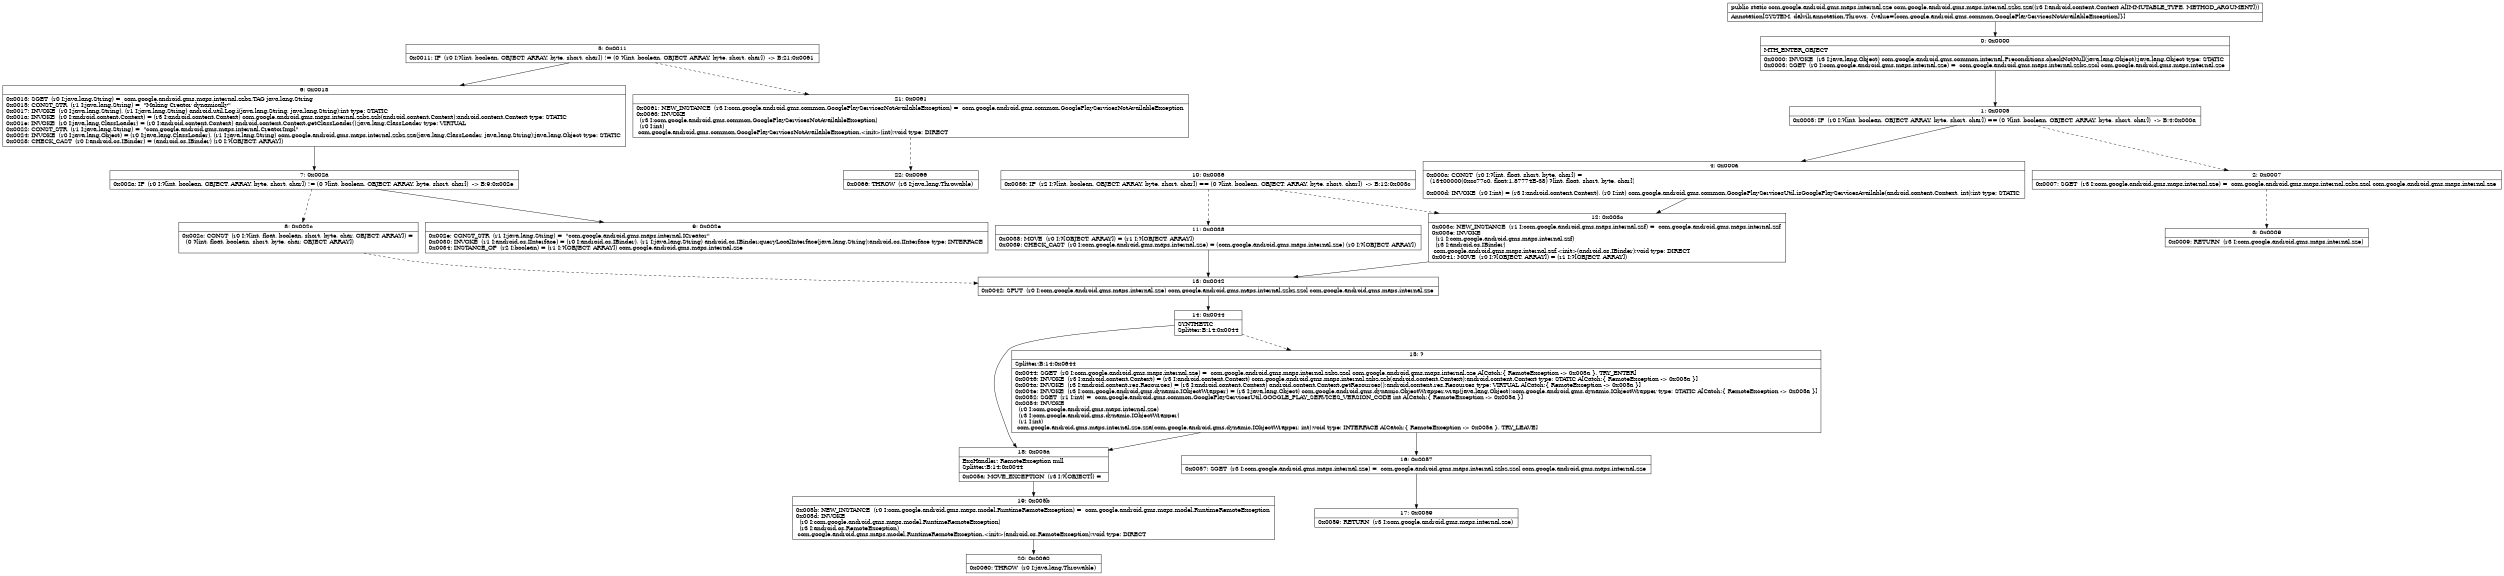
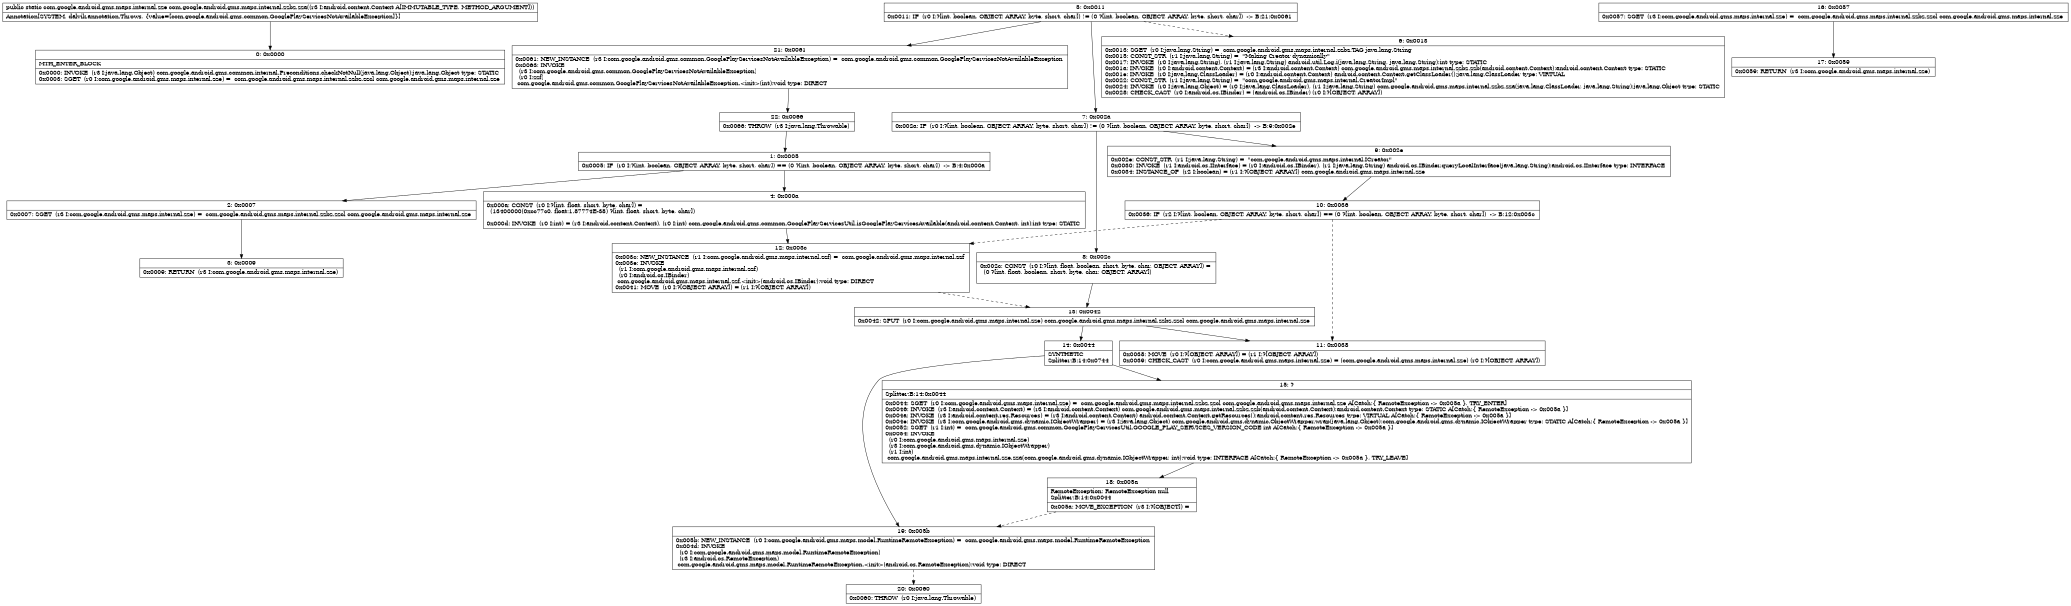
node "0: 0x0000": text "MTH_ENTER_OBJECT" -> "MTH_ENTER_BLOCK"
edge "5: 0x0011" -> "6: 0x0013": style solid -> dashed
edge "5: 0x0011" -> "21: 0x0061": style dashed -> solid
edge "0: 0x0000" -> "1: 0x0005": now "22: 0x0066" -> "1: 0x0005"
node "21: 0x0061": text "(r0 I:int)" -> "(r0 I:zzf)"
edge "1: 0x0005" -> "2: 0x0007": style dashed -> solid
edge "21: 0x0061" -> "22: 0x0066": style dashed -> solid
edge "6: 0x0013" -> "7: 0x002a": now "5: 0x0011" -> "7: 0x002a"
edge "9: 0x002e" -> "10: 0x0036": added
edge "7: 0x002a" -> "8: 0x002c": style dashed -> solid
edge "2: 0x0007" -> "3: 0x0009": style dashed -> solid
node "12: 0x003c": text "(r3 I:android.os.IBinder)" -> "(r0 I:android.os.IBinder)"
edge "11: 0x0038" -> "13: 0x0042": reversed
edge "12: 0x003c" -> "13: 0x0042": style solid -> dashed
edge "8: 0x002c" -> "13: 0x0042": style dashed -> solid
node "14: 0x0044": text "Splitter:B:14:0x0044" -> "Splitter:B:14:0x0744"
edge "14: 0x0044" -> "18: 0x005a": now "14: 0x0044" -> "19: 0x005b"
edge "14: 0x0044" -> "15: ?": style dashed -> solid
node "15: ?": text "Splitter:B:14:0x0644" -> "Splitter:B:14:0x0044"
edge "15: ?" -> "16: 0x0057": removed
node "18: 0x005a": text "ExcHandler: RemoteException null" -> "RemoteException: RemoteException null"
edge "18: 0x005a" -> "19: 0x005b": style solid -> dashed
node "19: 0x005b": text "0x005d: INVOKE" -> "0x004d: INVOKE"
edge "19: 0x005b" -> "20: 0x0060": style solid -> dashed
